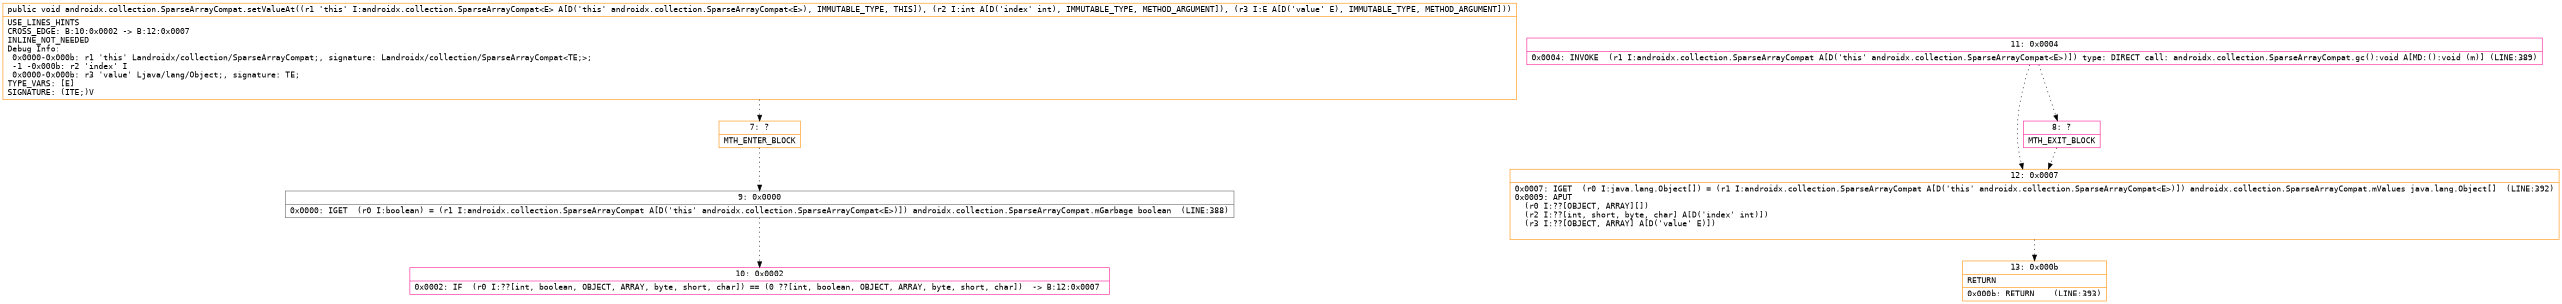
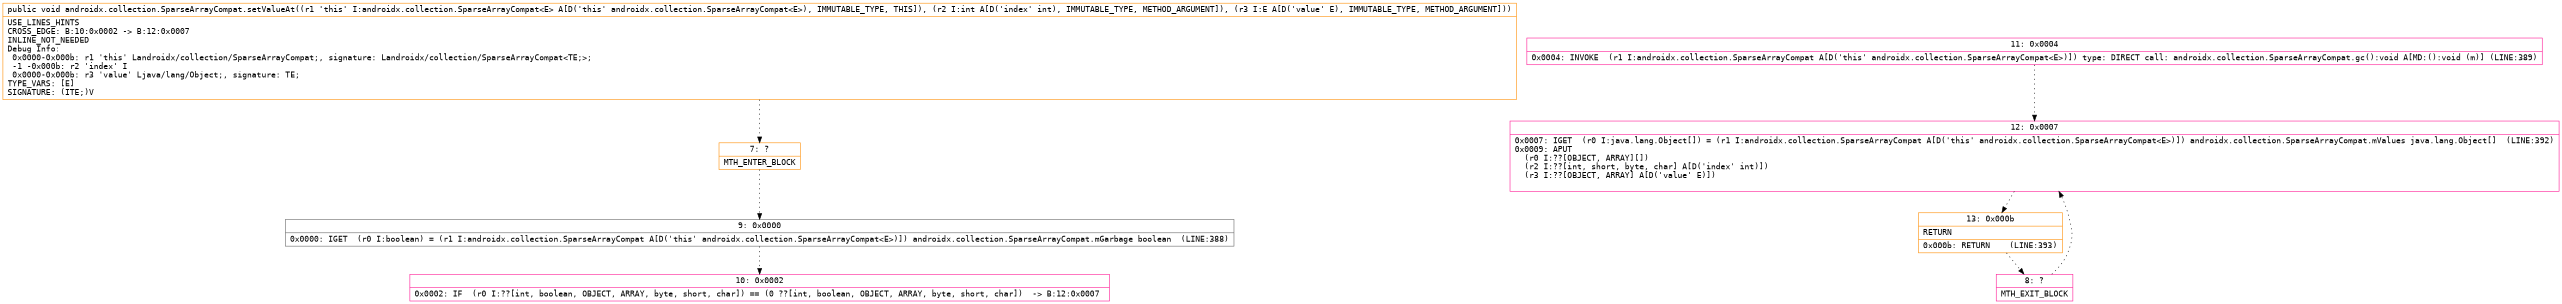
edge "11: 0x0004" -> "8: ?": now "13: 0x000b" -> "8: ?"
node "12: 0x0007": color darkorange -> deeppink
